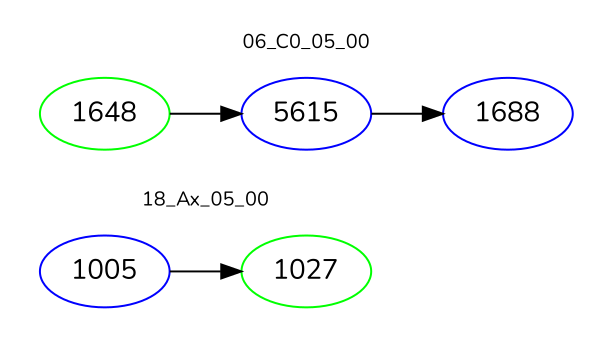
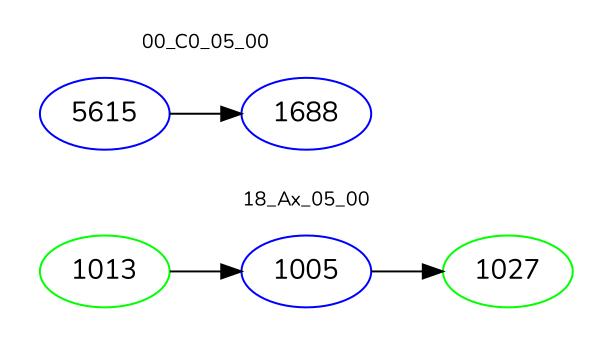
cluster "06_C0_05_00": label "06_C0_05_00" -> "00_C0_05_00"
node "1648": removed
node "1013": added
